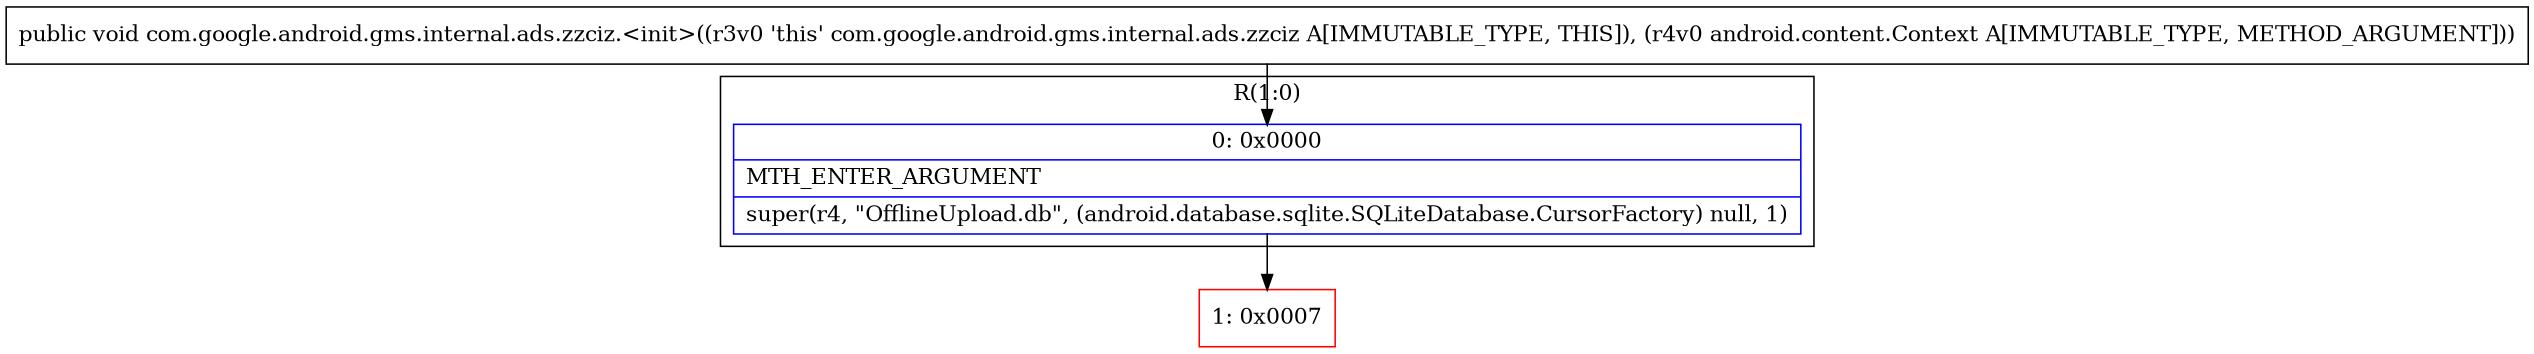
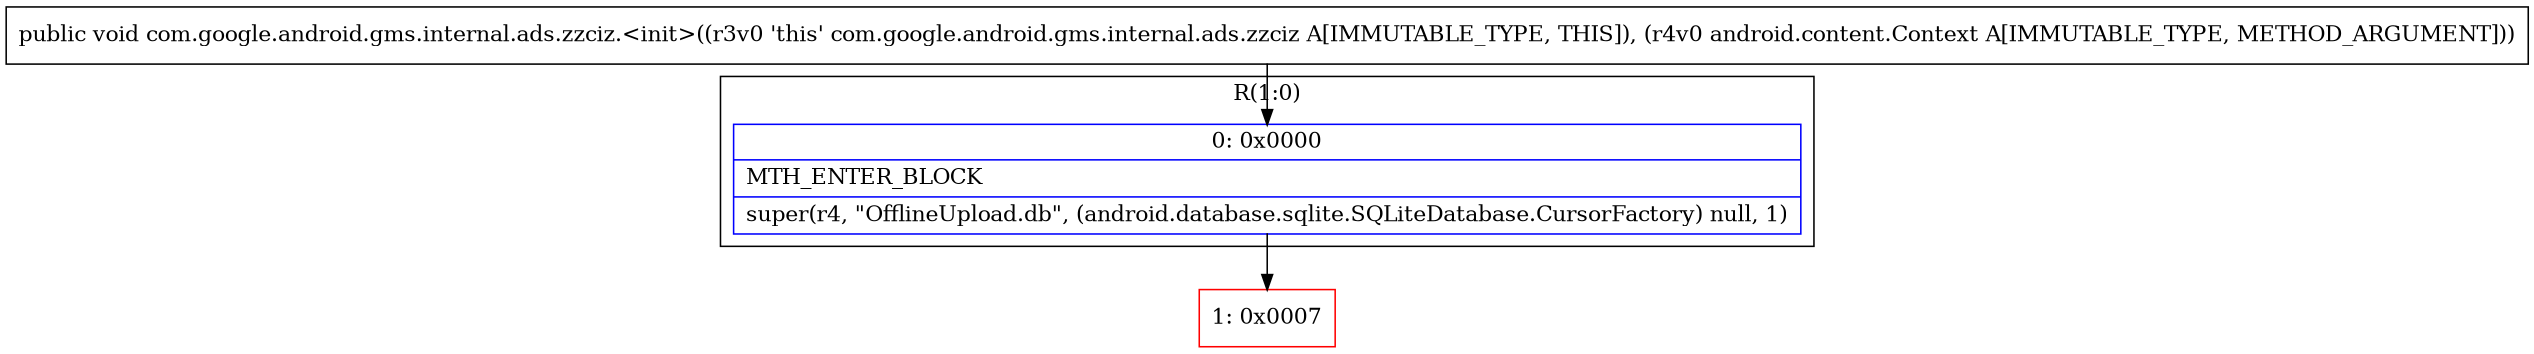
node "0: 0x0000": text "MTH_ENTER_ARGUMENT" -> "MTH_ENTER_BLOCK"
